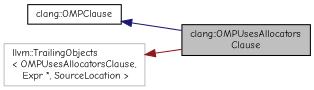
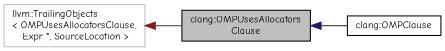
edge "clang::OMPUsesAllocators Clause" -> "clang::OMPClause": reversed
